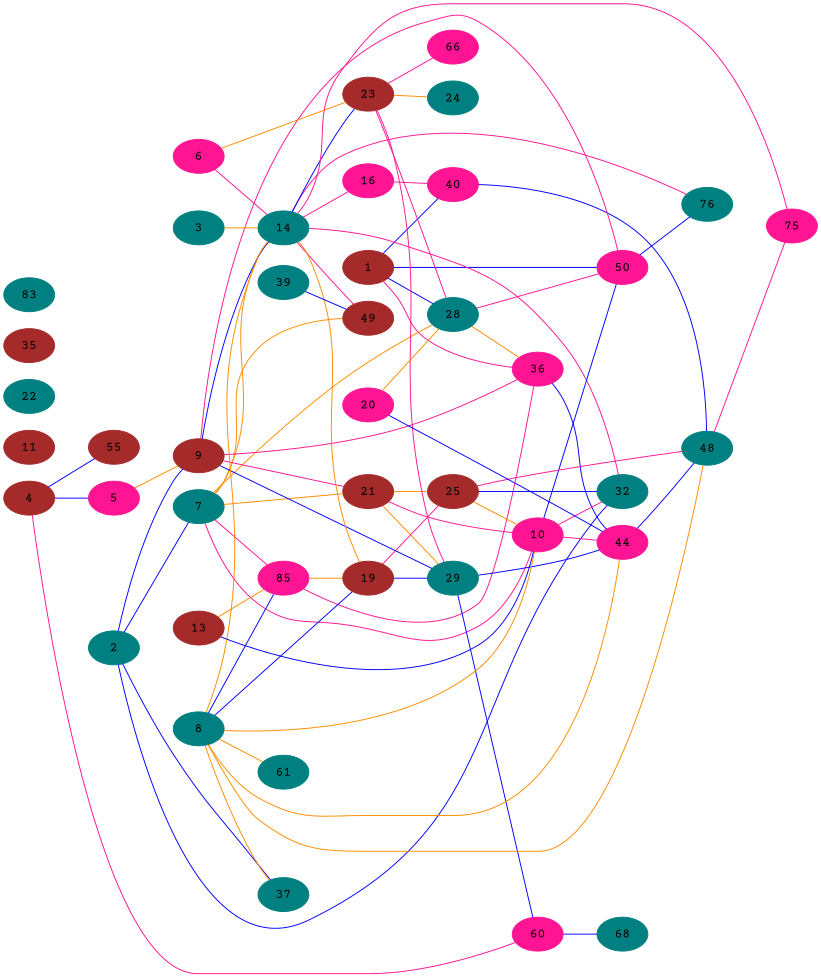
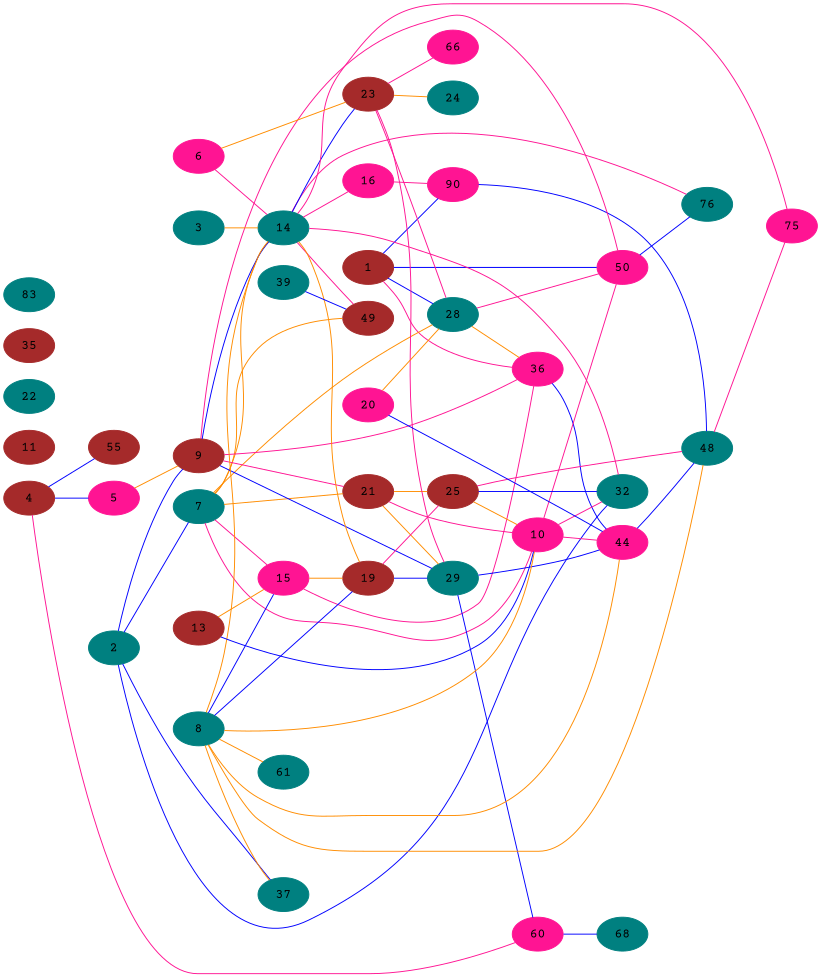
node "40": label "40" -> "90"
edge "50" -- "10": color blue -> deeppink
node "85": label "85" -> "15"
